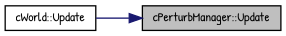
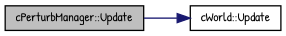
edge "cWorld::Update" -> "cPerturbManager::Update": reversed
